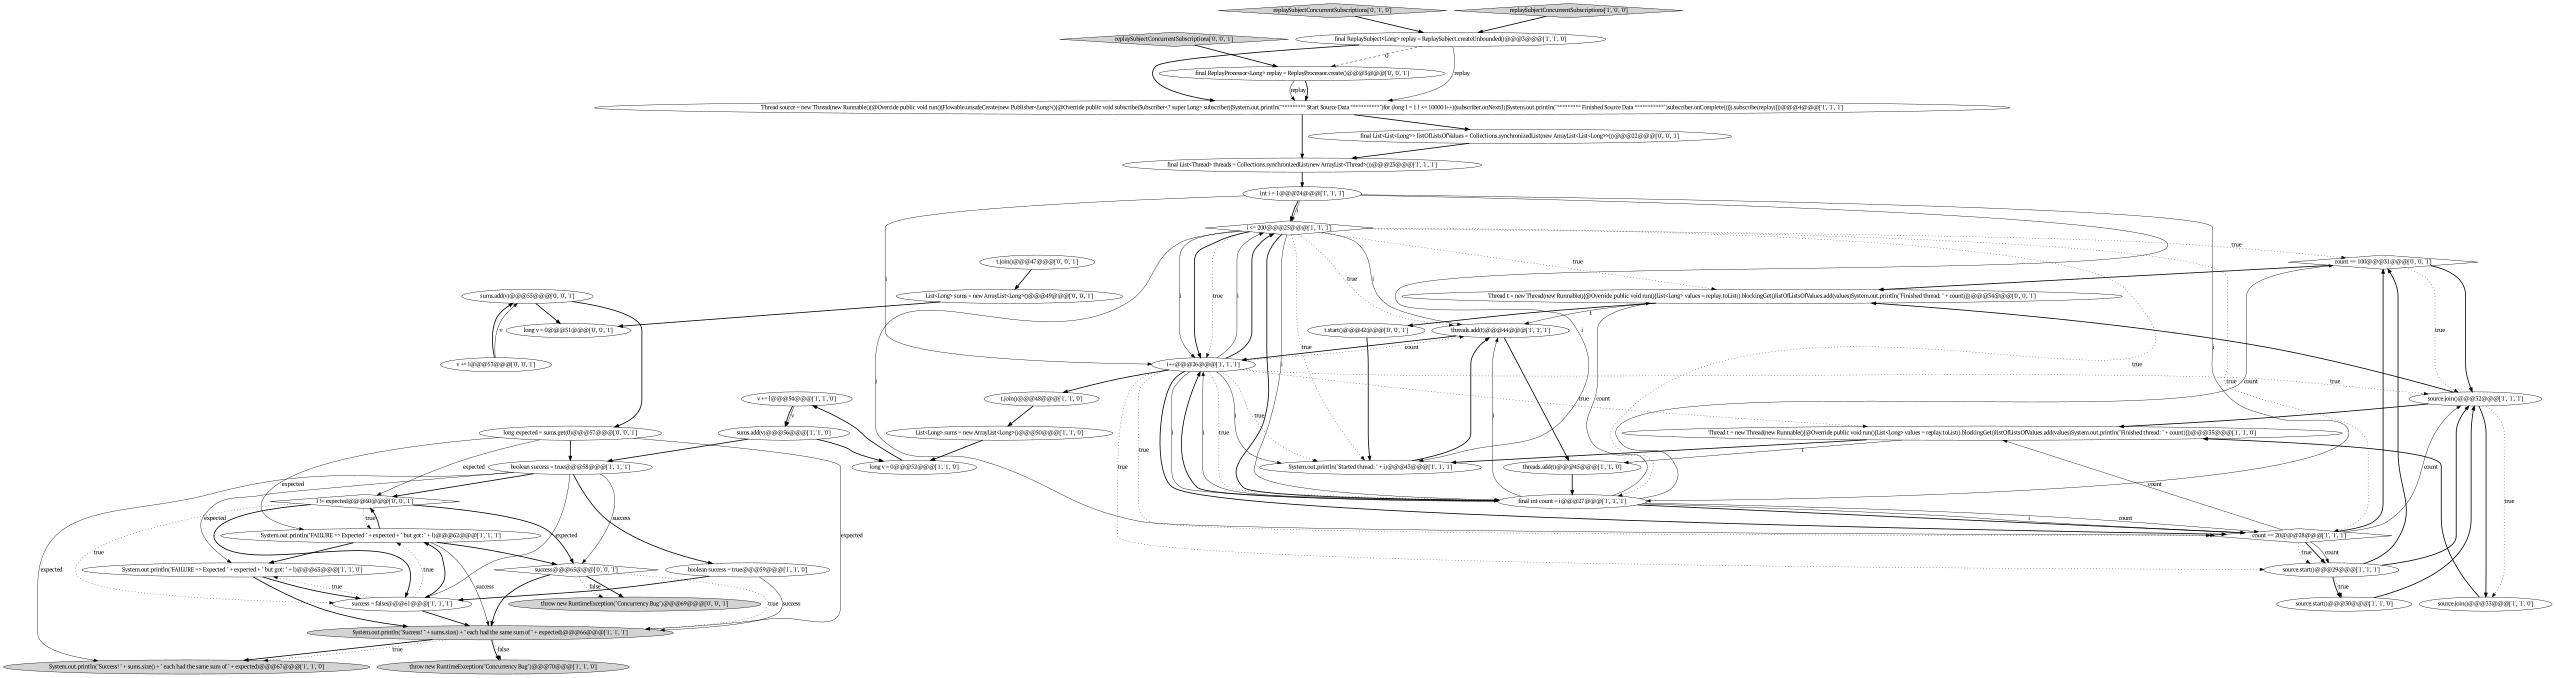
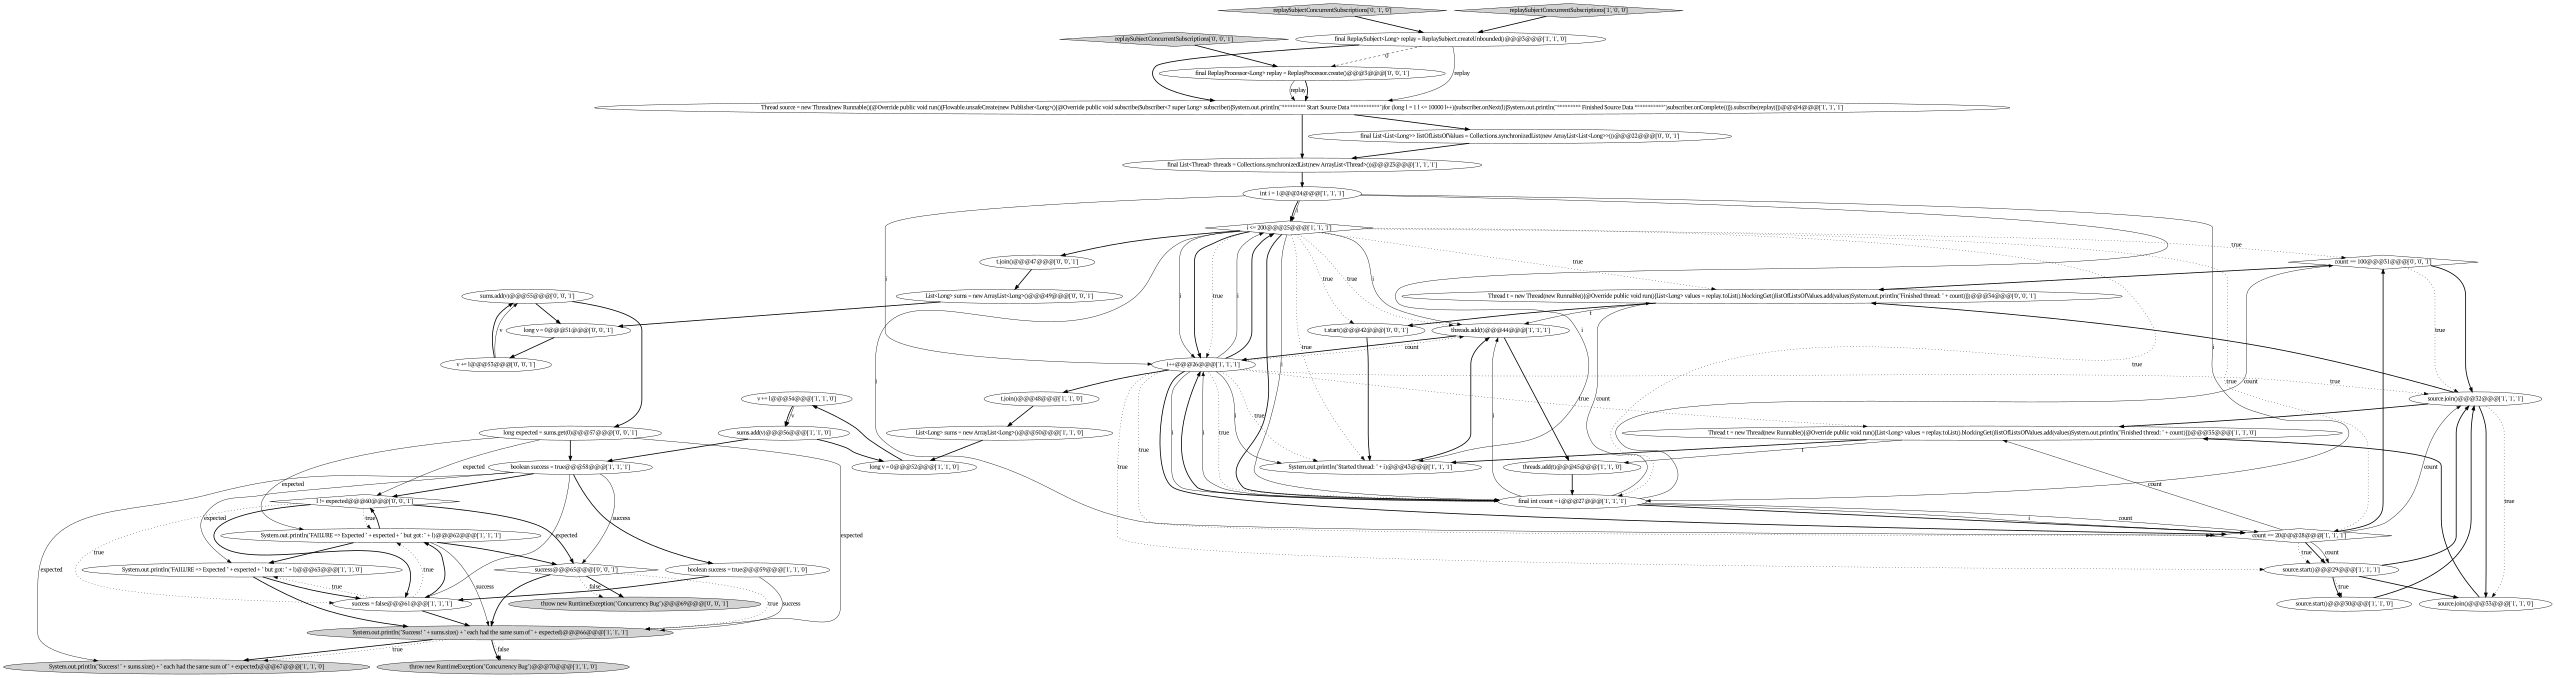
edge "i <= 200@@@25@@@['1', '1', '1']" -> "t.join()@@@47@@@['0', '0', '1']": added
edge "i <= 200@@@25@@@['1', '1', '1']" -> "t.start()@@@42@@@['0', '0', '1']": added, label "true"
edge "long v = 0@@@51@@@['0', '0', '1']" -> "v += l@@@53@@@['0', '0', '1']": added
edge "source.start()@@@29@@@['1', '1', '1']" -> "count == 100@@@31@@@['0', '0', '1']": now "source.start()@@@29@@@['1', '1', '1']" -> "source.join()@@@33@@@['1', '1', '0']"
